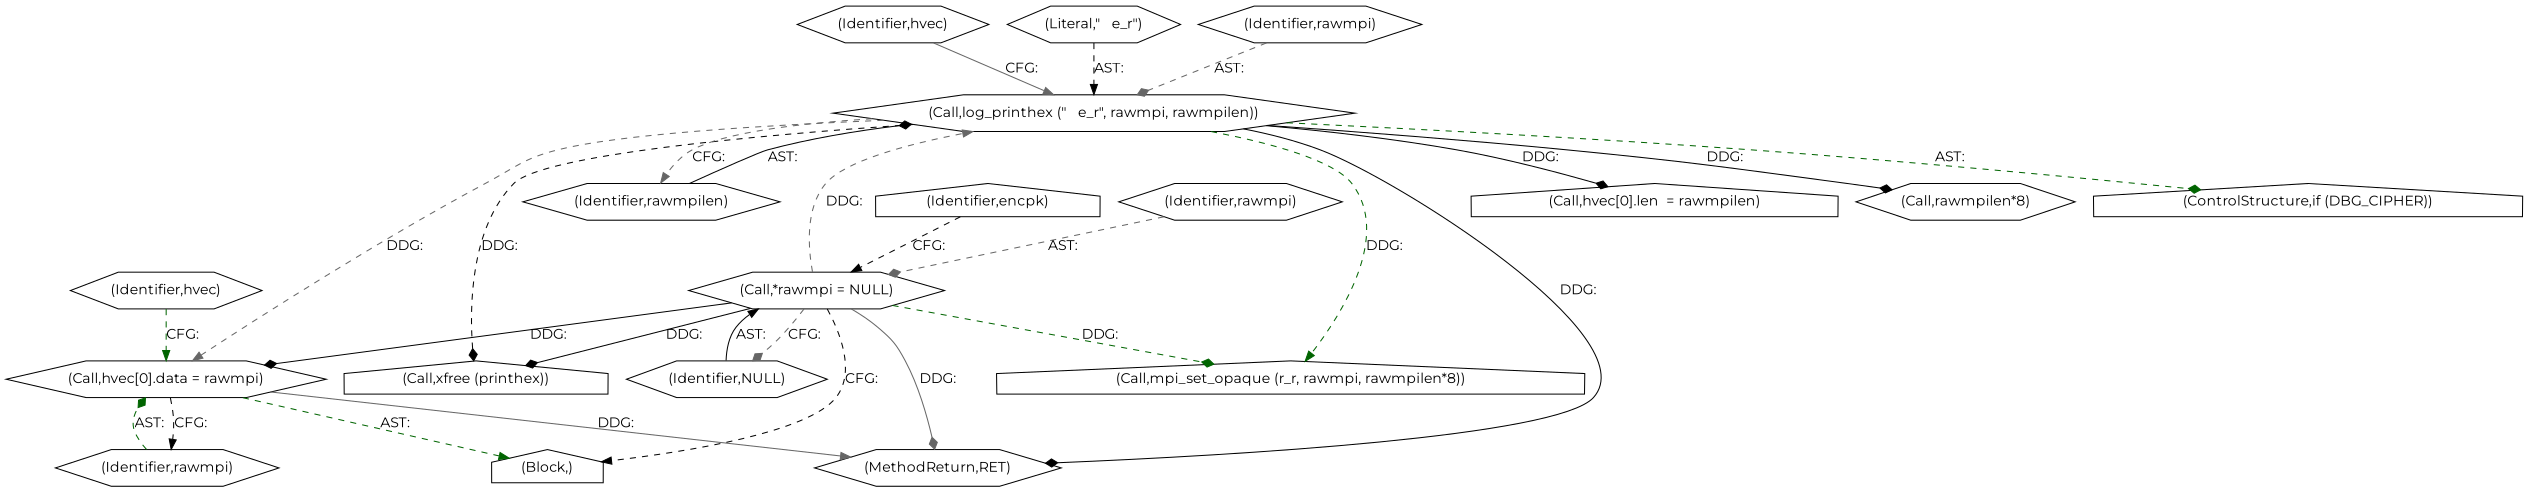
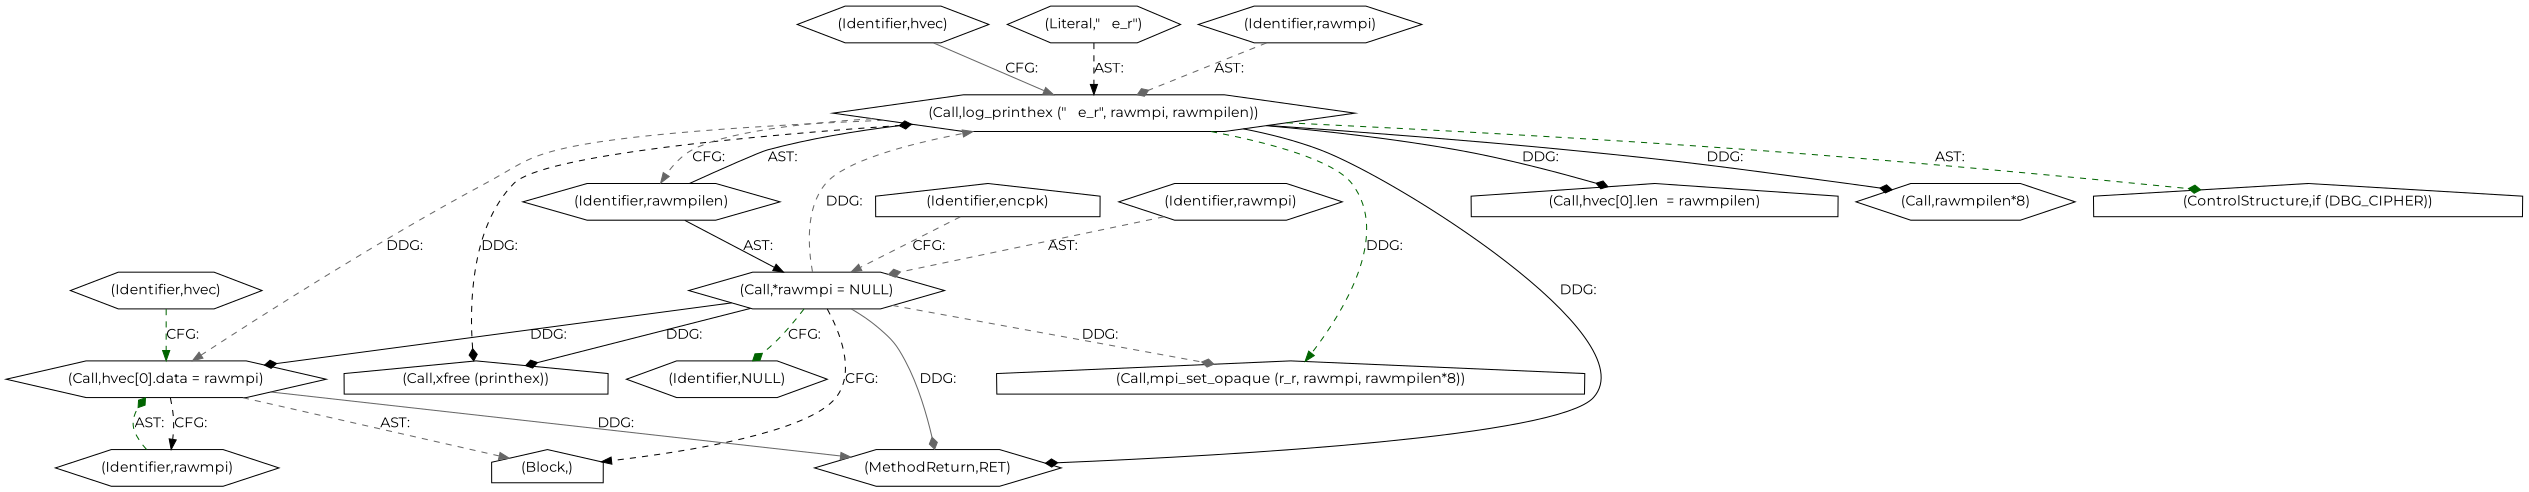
edge "(Identifier,encpk)" -> "(Call,*rawmpi = NULL)": color black -> gray40
edge "(Call,*rawmpi = NULL)" -> "(Identifier,NULL)": color gray40 -> darkgreen
edge "(Identifier,NULL)" -> "(Call,*rawmpi = NULL)": now "(Identifier,rawmpilen)" -> "(Call,*rawmpi = NULL)"
edge "(Call,*rawmpi = NULL)" -> "(Call,mpi_set_opaque (r_r, rawmpi, rawmpilen*8))": color darkgreen -> gray40
edge "(Call,hvec[0].data = rawmpi)" -> "(Block,)": color darkgreen -> gray40
